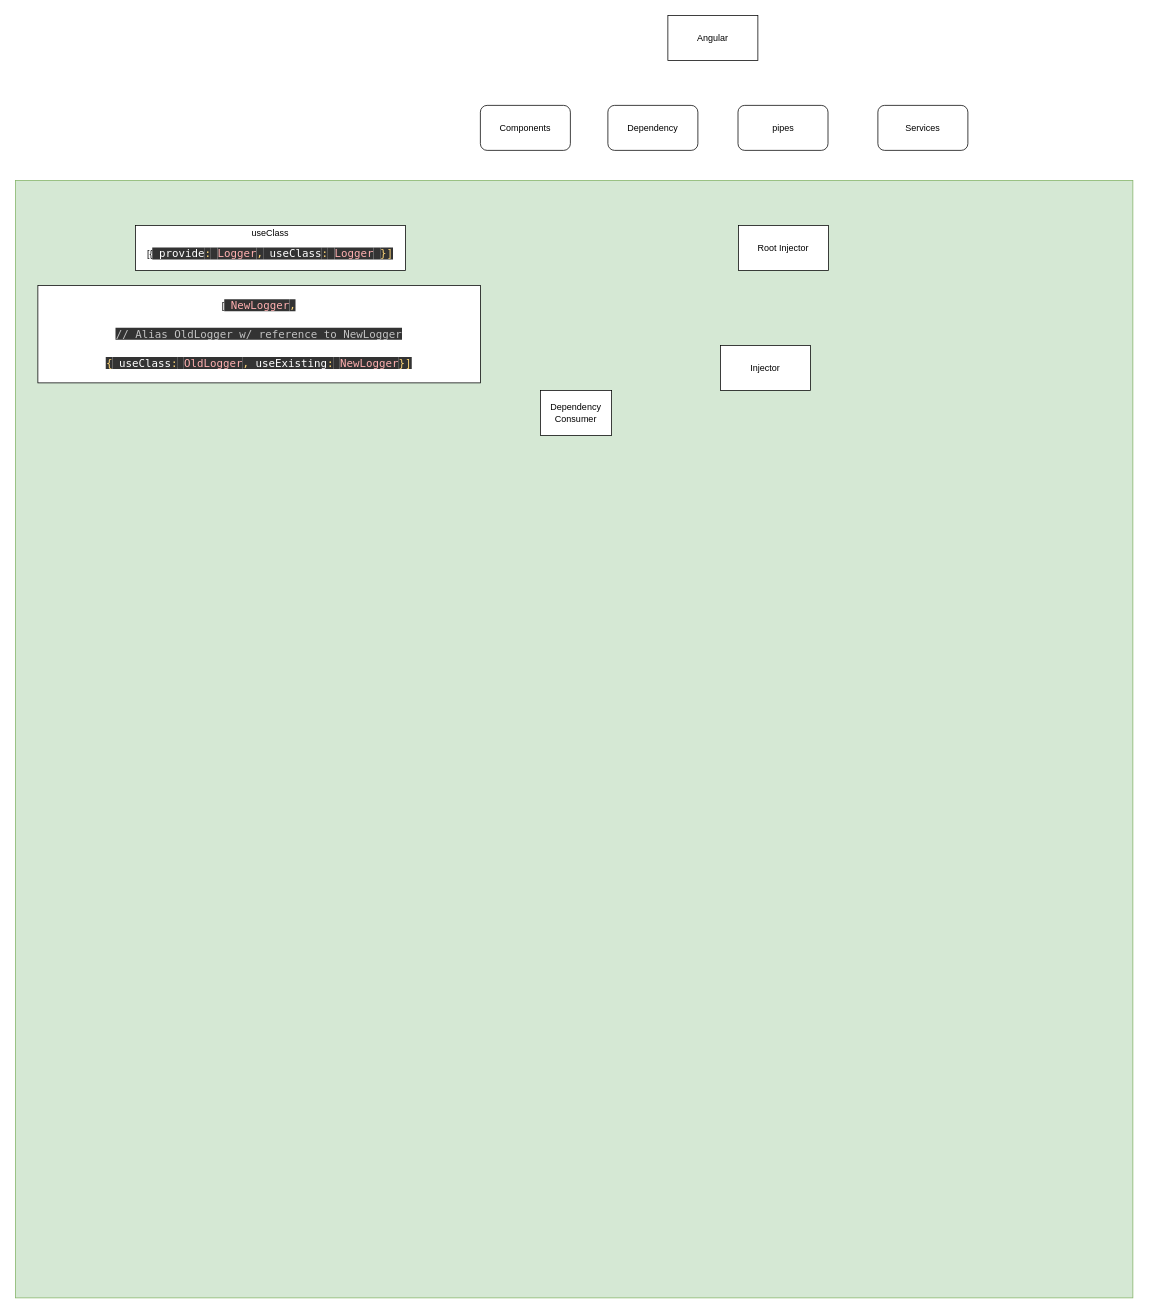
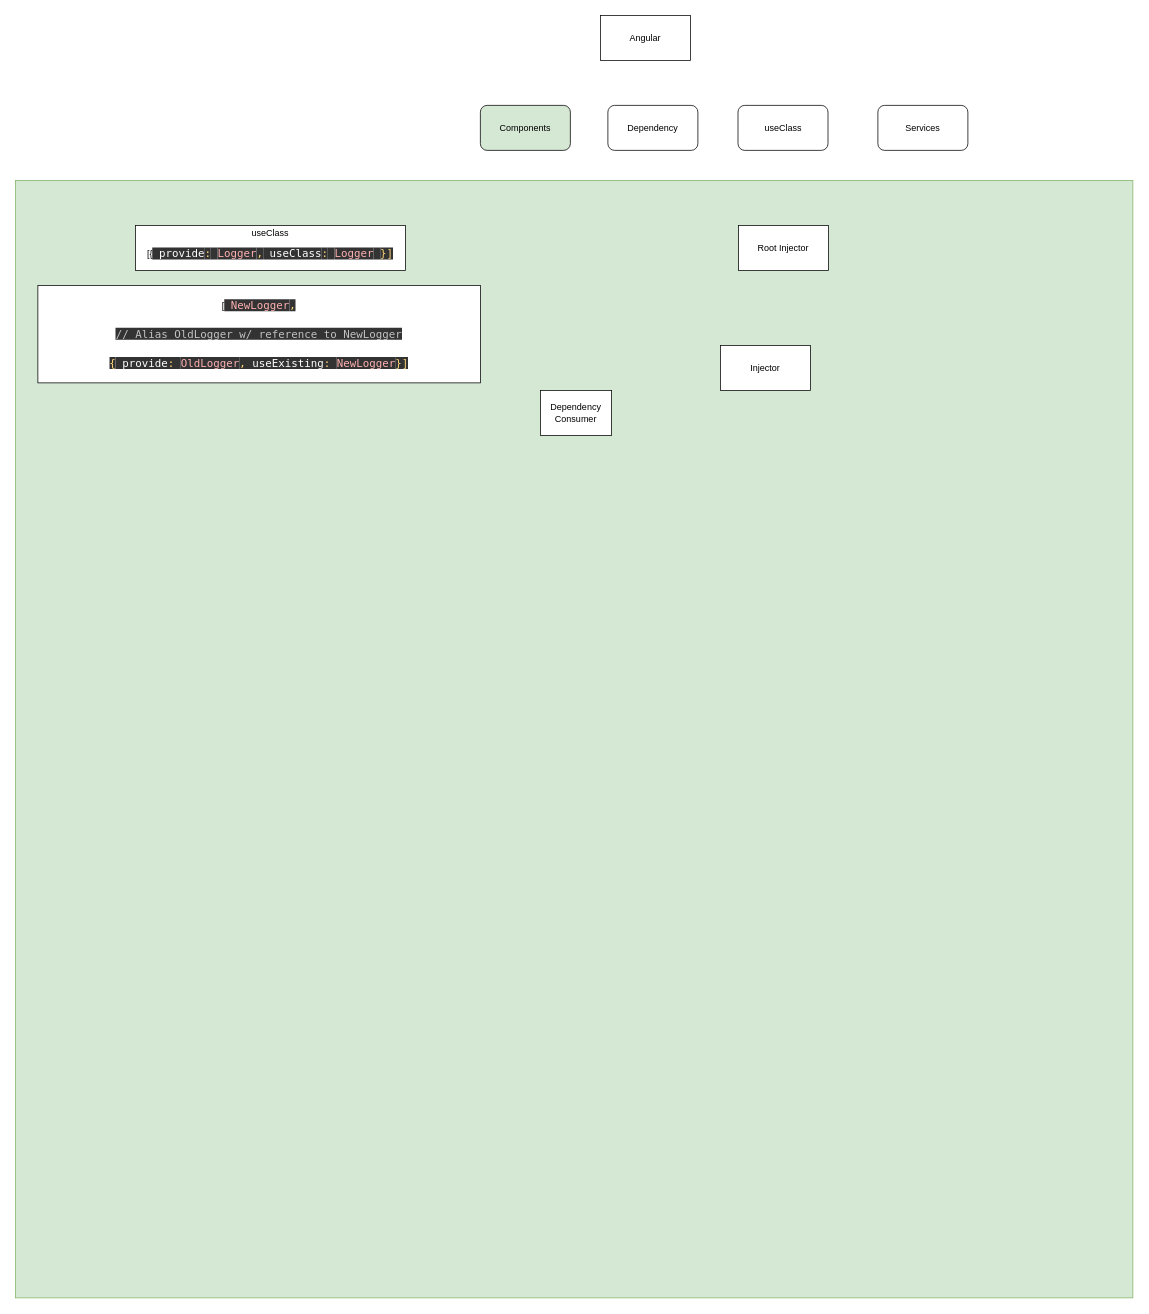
node "Angular": moved (713, 38) -> (645, 38)
node "Components": fillcolor #ffffff -> #d5e8d4
node "pipes": label "pipes" -> "useClass"
node "[ NewLogger, // Alias OldLogger w/ reference to NewLogger { useClass: OldLogger, useExisting: NewLogger}]": label "[ NewLogger, // Alias OldLogger w/ reference to NewLogger { useClass: OldLogger, useExisting: NewLogger}]" -> "[ NewLogger, // Alias OldLogger w/ reference to NewLogger { provide: OldLogger, useExisting: NewLogger}]"
